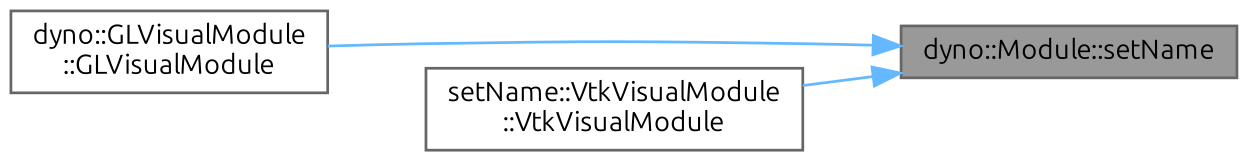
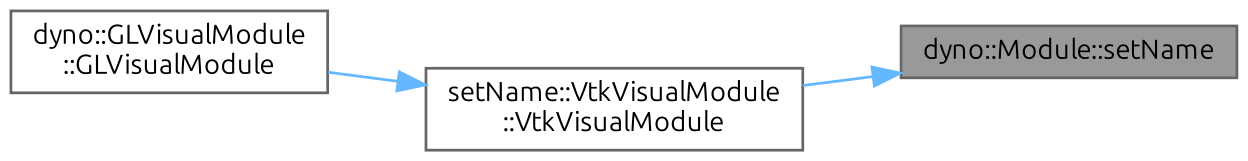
edge "dyno::GLVisualModule ::GLVisualModule" -> "dyno::Module::setName": now "dyno::GLVisualModule ::GLVisualModule" -> "setName::VtkVisualModule ::VtkVisualModule"
